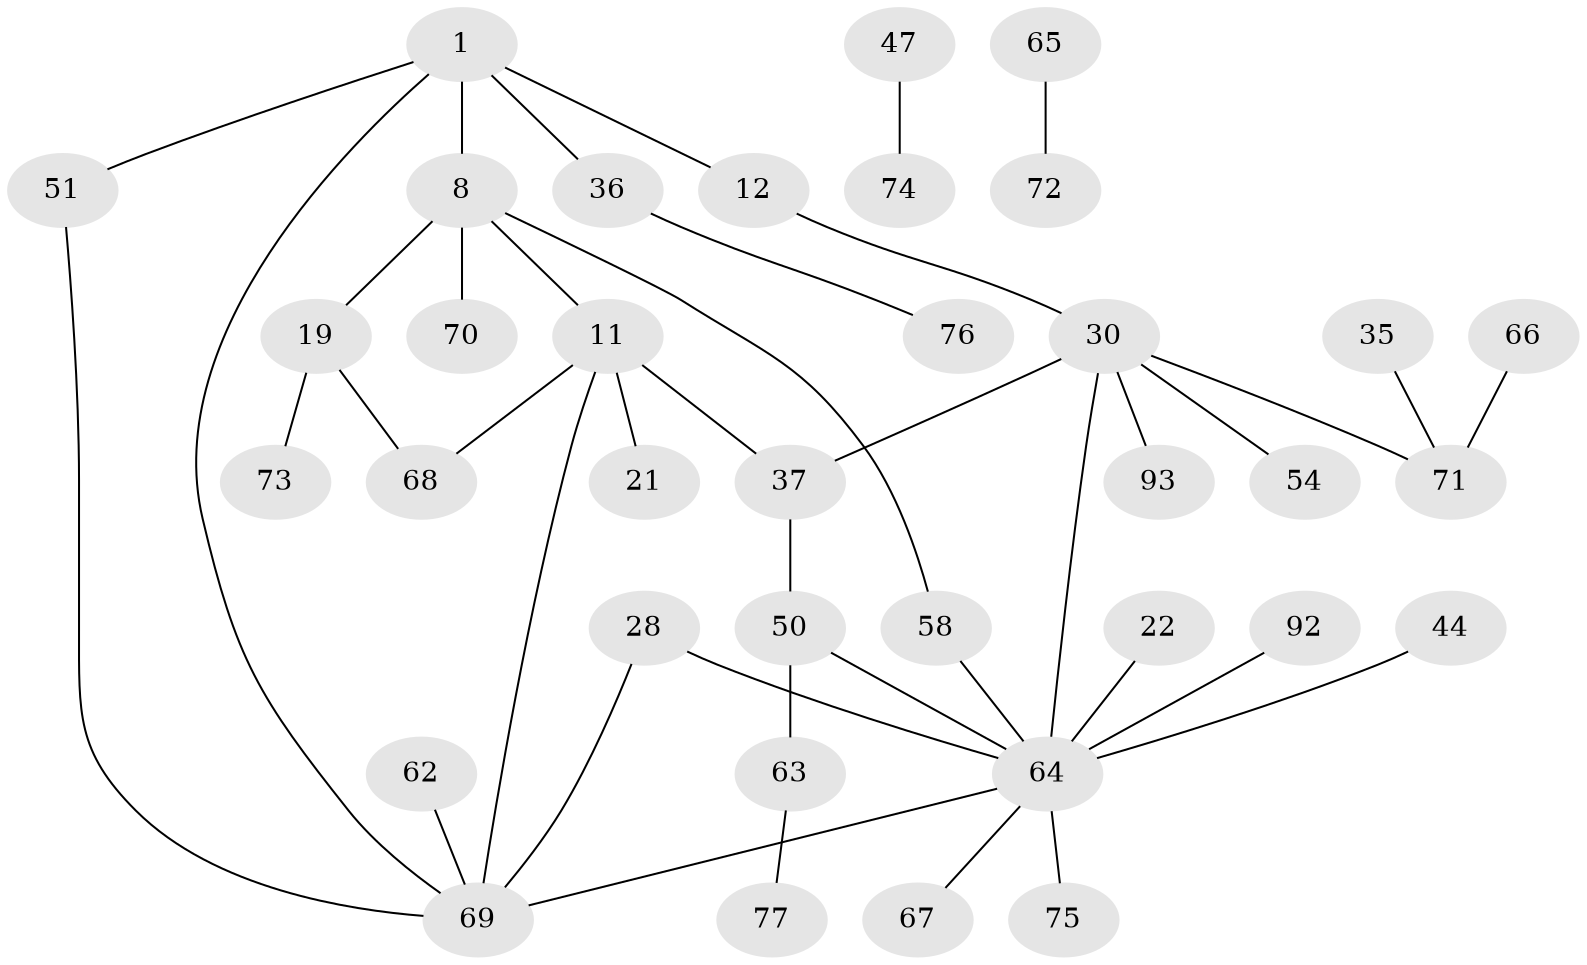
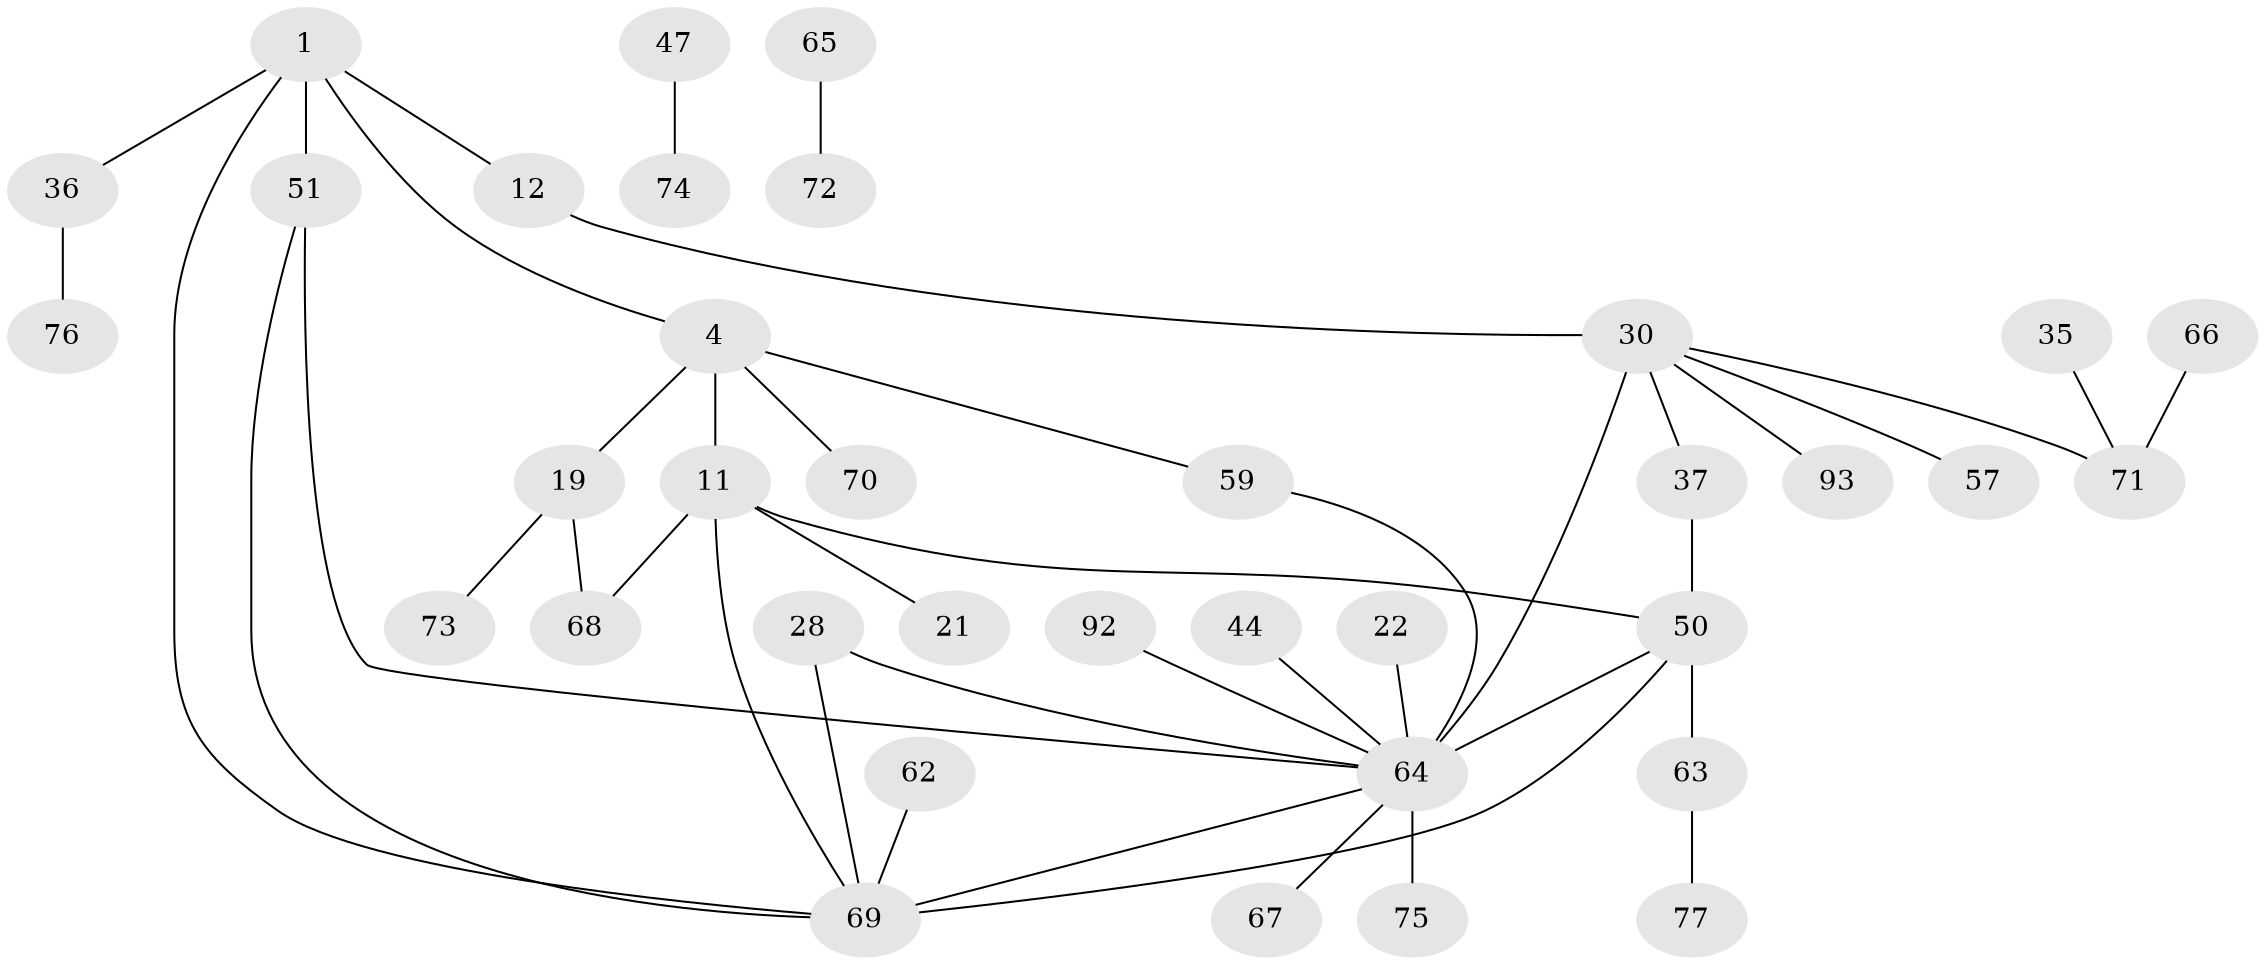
node "8": label "8" -> "4"
edge "11" -- "37": now "11" -- "50"
node "54": label "54" -> "57"
node "58": label "58" -> "59"
edge "51" -- "64": added
edge "50" -- "69": added
